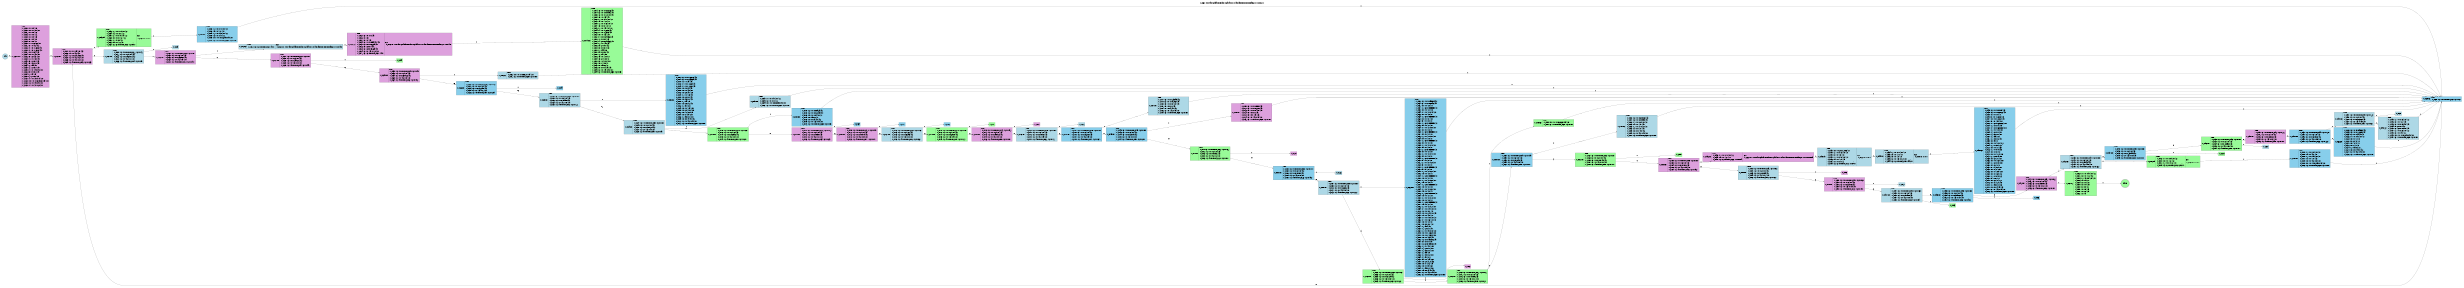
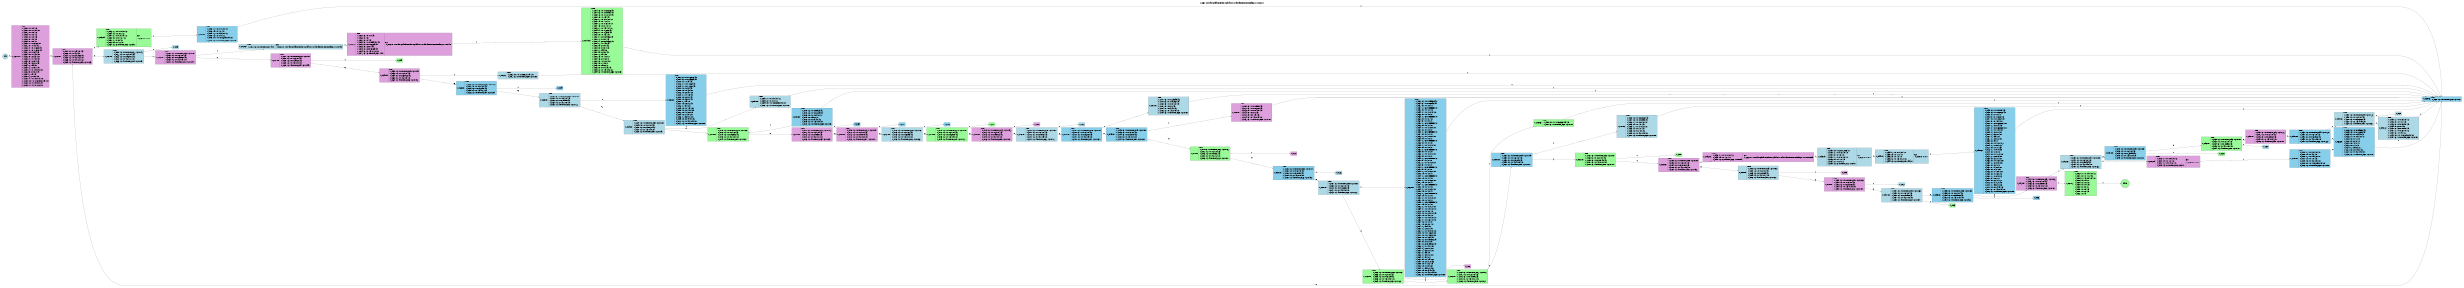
edge "0x401703 [28]" -> "0x401bcb [30]": reversed
edge "0x401c1d [30]" -> "0x402533 [5]": now "0x401c1d [30]" -> "0x401a55 [53]"
node "0x401c0a [19]": fillcolor palegreen -> plum
